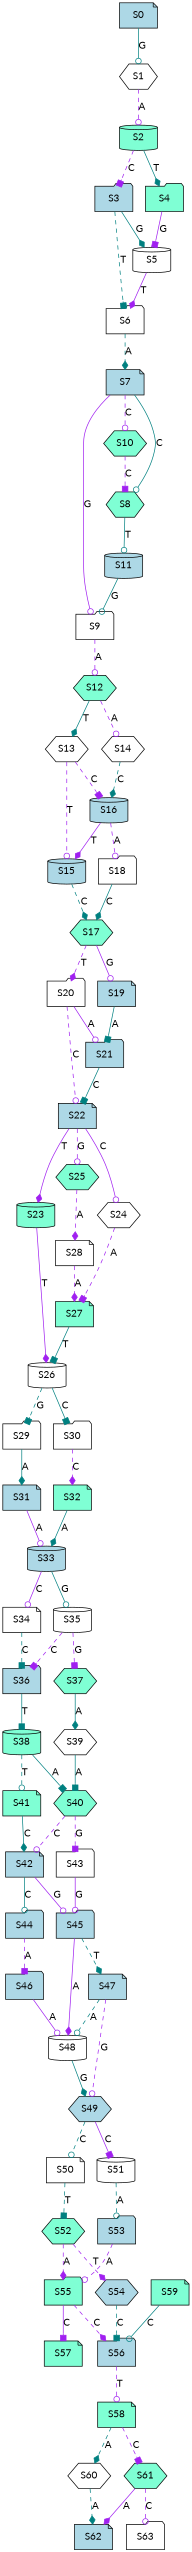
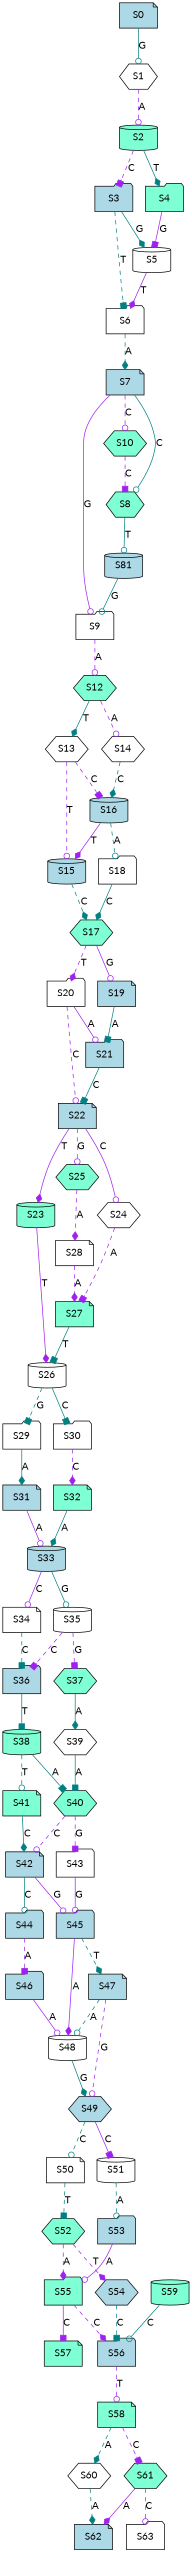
node "S11": label "S11" -> "S81"
edge "S16" -> "S18": color purple -> teal
edge "S53" -> "S55": style dashed -> solid
node "S59": shape note -> cylinder
